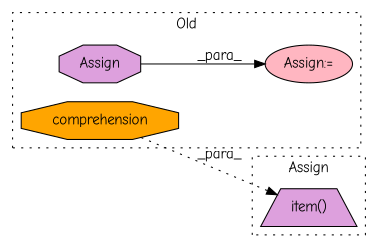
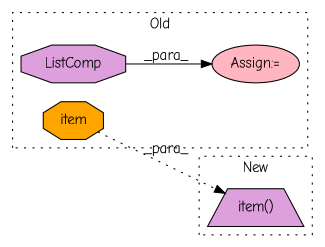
node "Assign": label "Assign" -> "ListComp"
node "comprehension": label "comprehension" -> "item"
cluster "Assign": label "Assign" -> "New"
